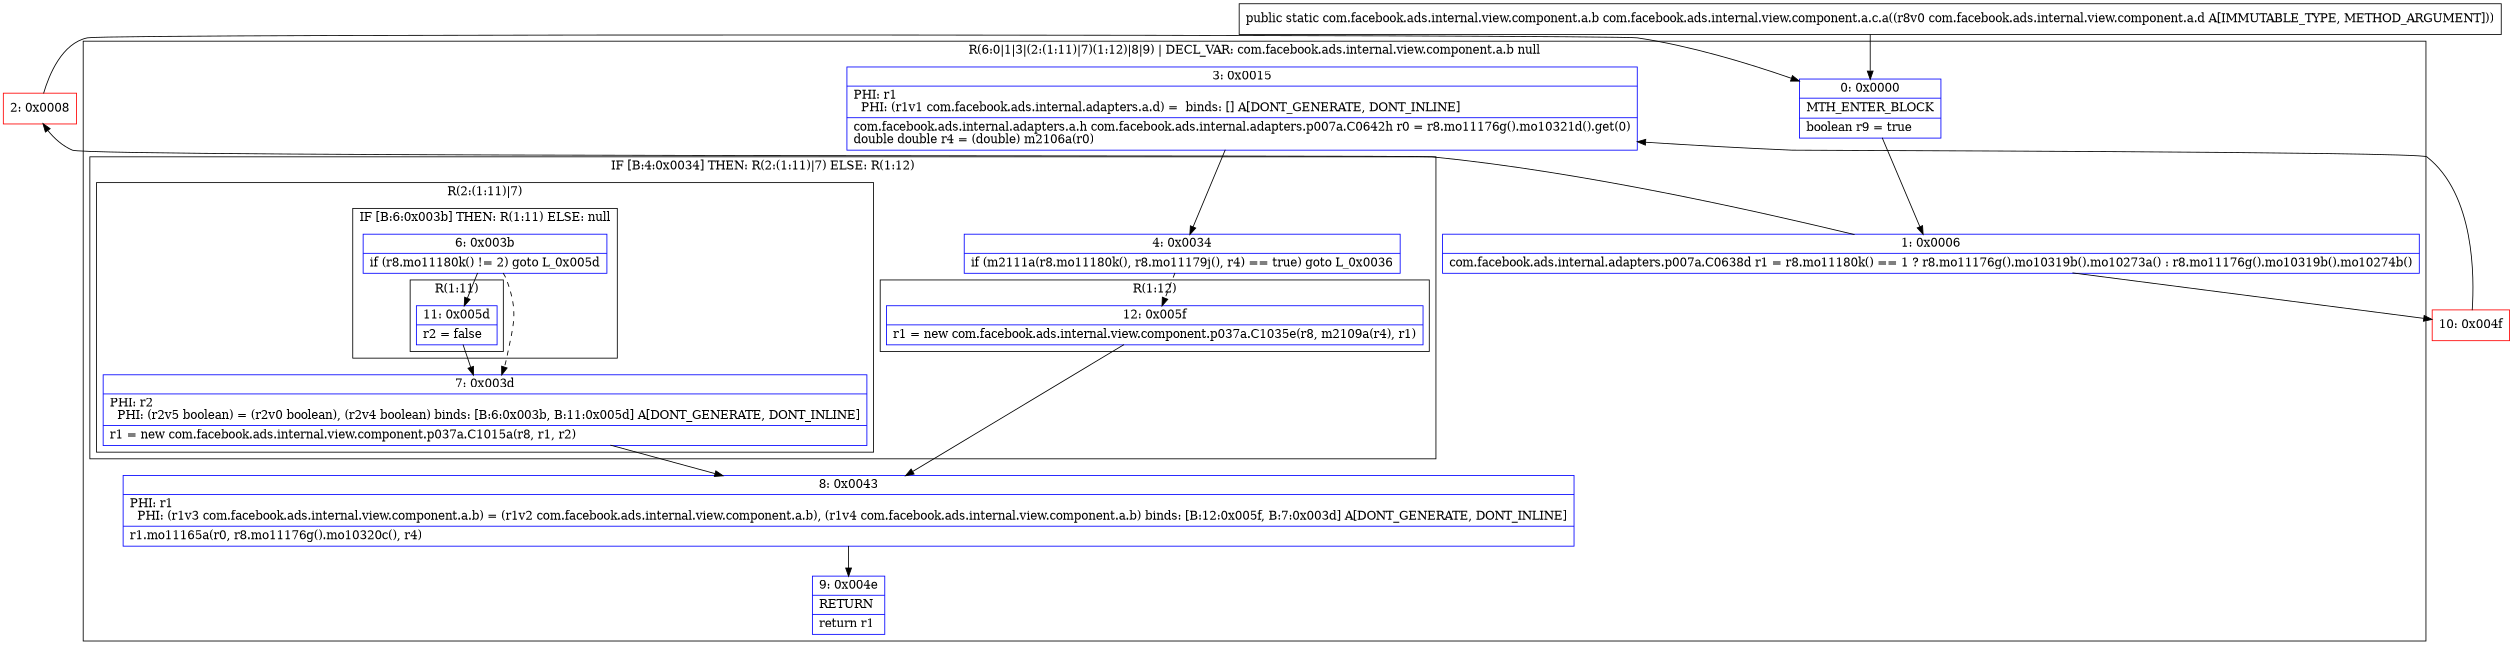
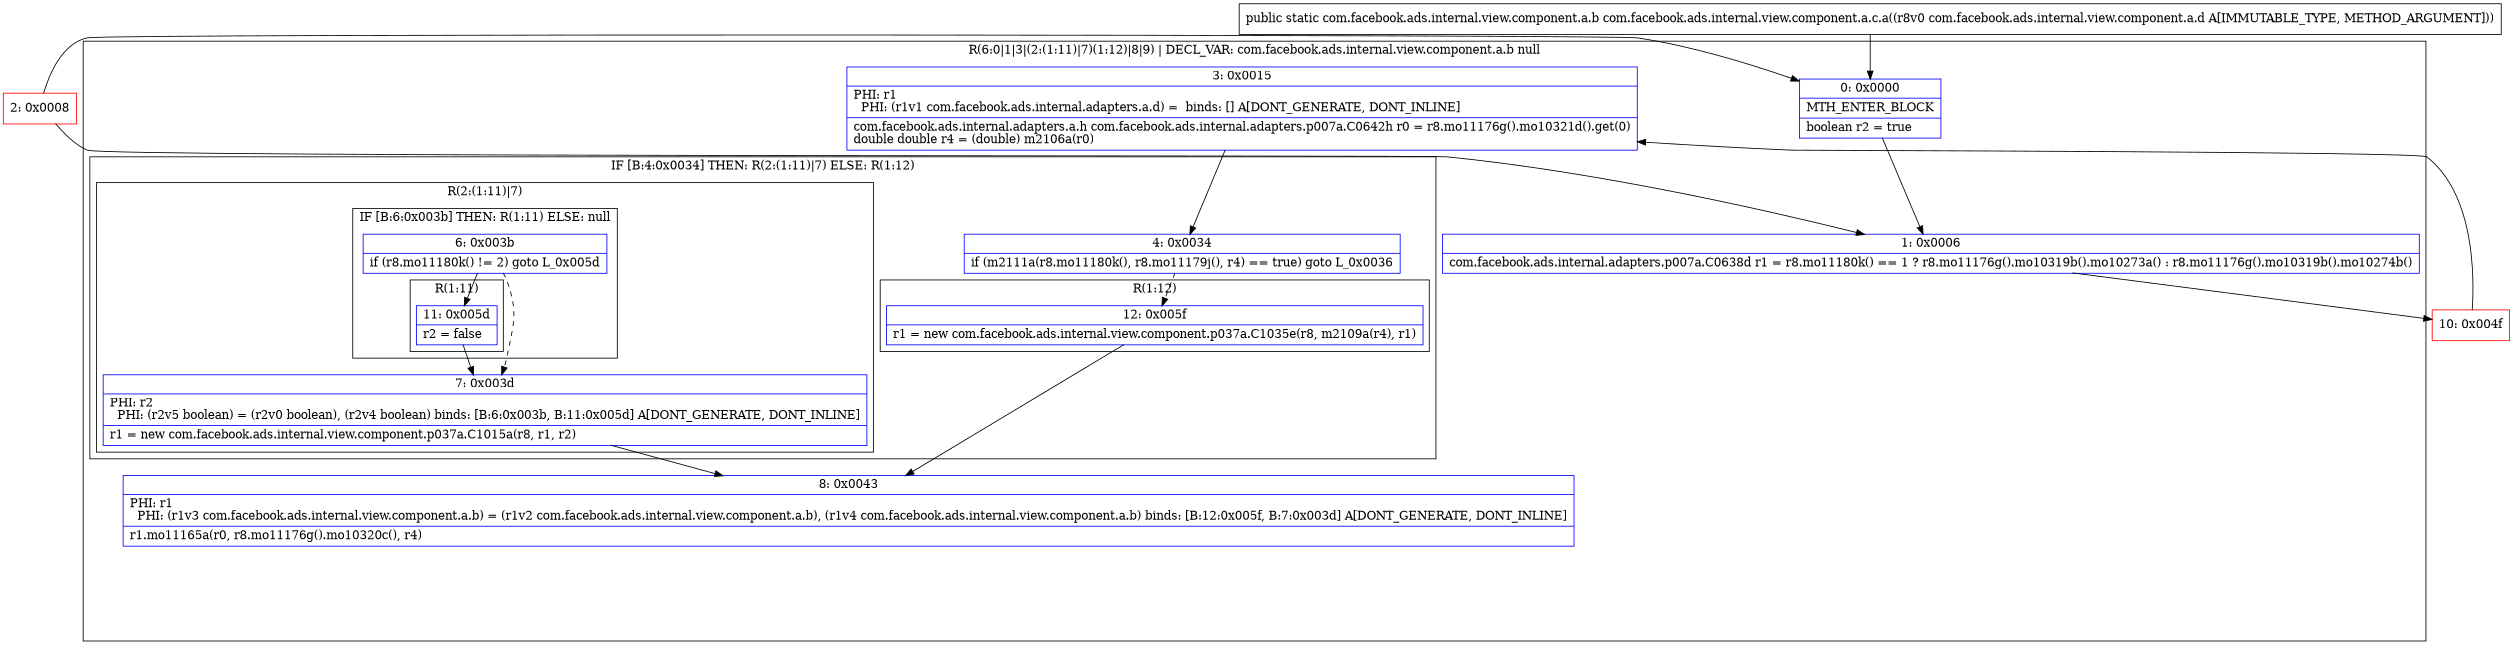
node "0: 0x0000": text "boolean r9 = true" -> "boolean r2 = true"
edge "1: 0x0006" -> "2: 0x0008": reversed
node "9: 0x004e": removed
